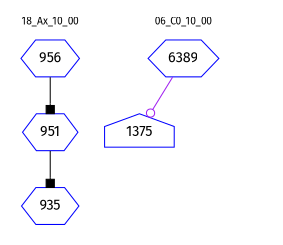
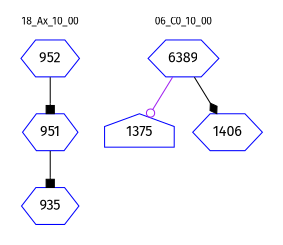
node "956": label "956" -> "952"
node "1406": added
